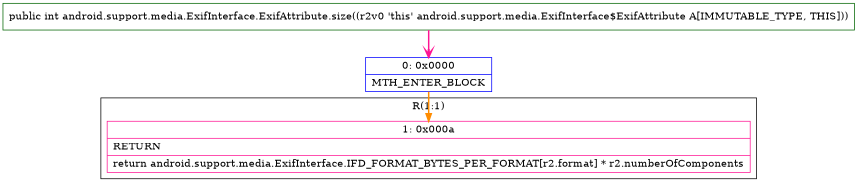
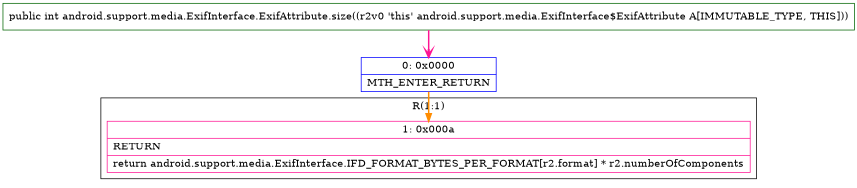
node "0: 0x0000": text "MTH_ENTER_BLOCK" -> "MTH_ENTER_RETURN"
